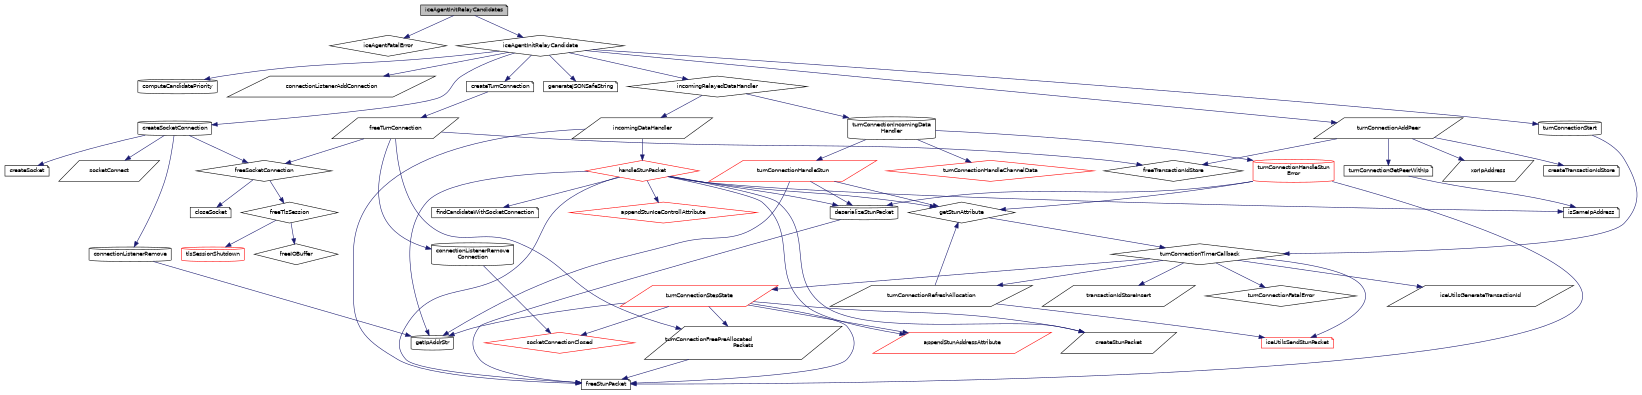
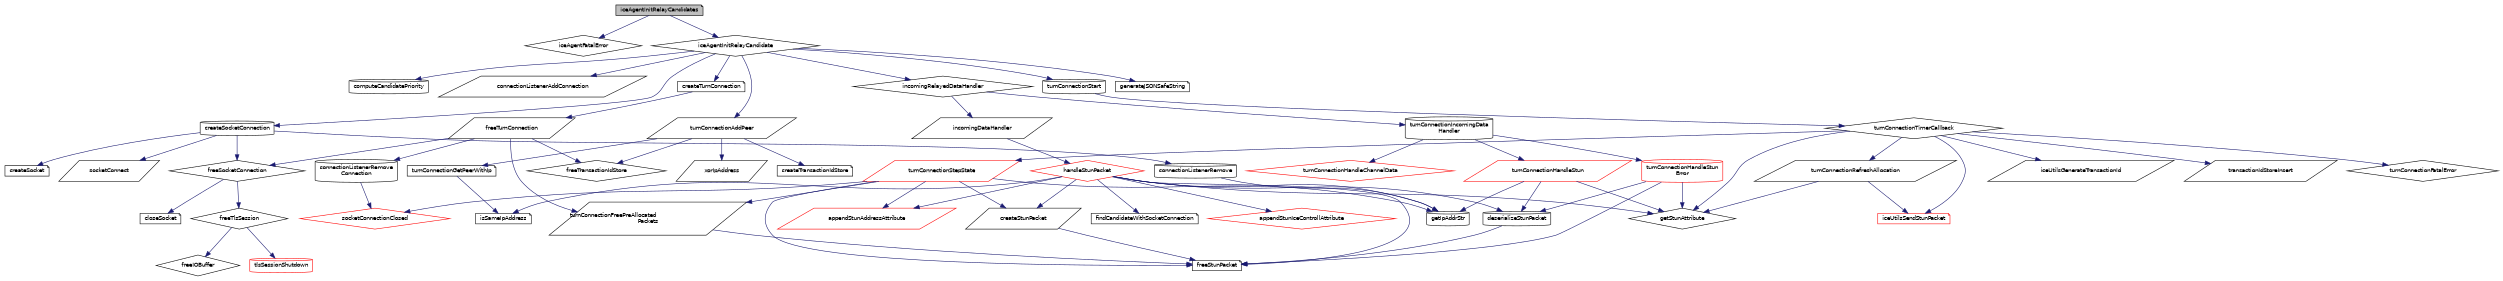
edge "getStunAttribute" -> "turnConnectionTimerCallback": reversed
edge "incomingDataHandler" -> "freeStunPacket": now "createStunPacket" -> "freeStunPacket"
